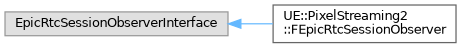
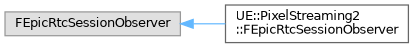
node "EpicRtcSessionObserverInterface": label "EpicRtcSessionObserverInterface" -> "FEpicRtcSessionObserver"
